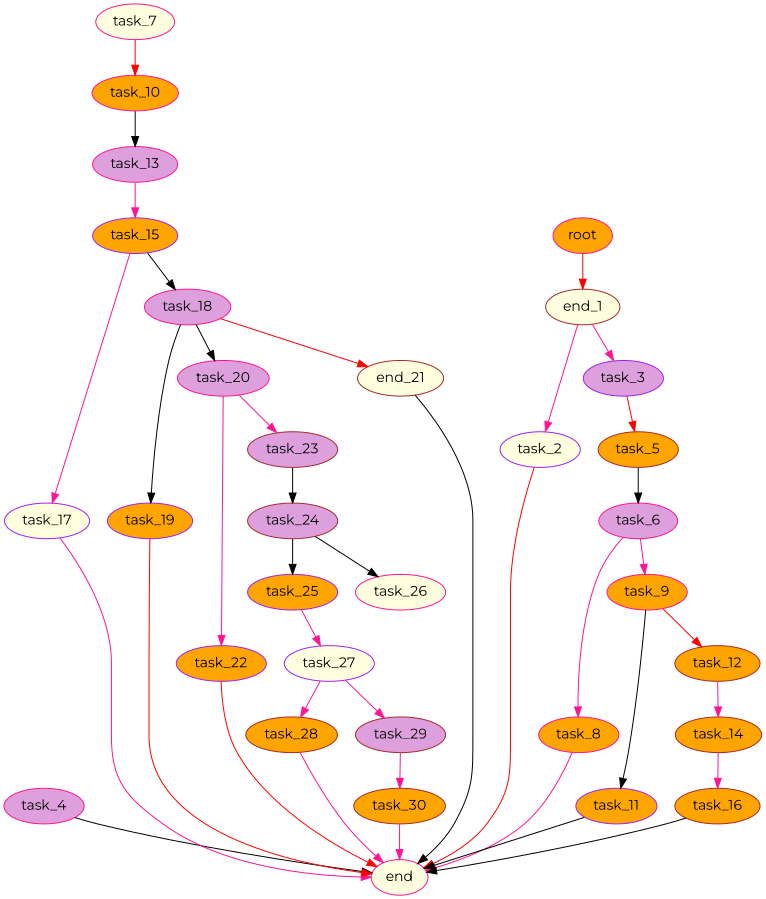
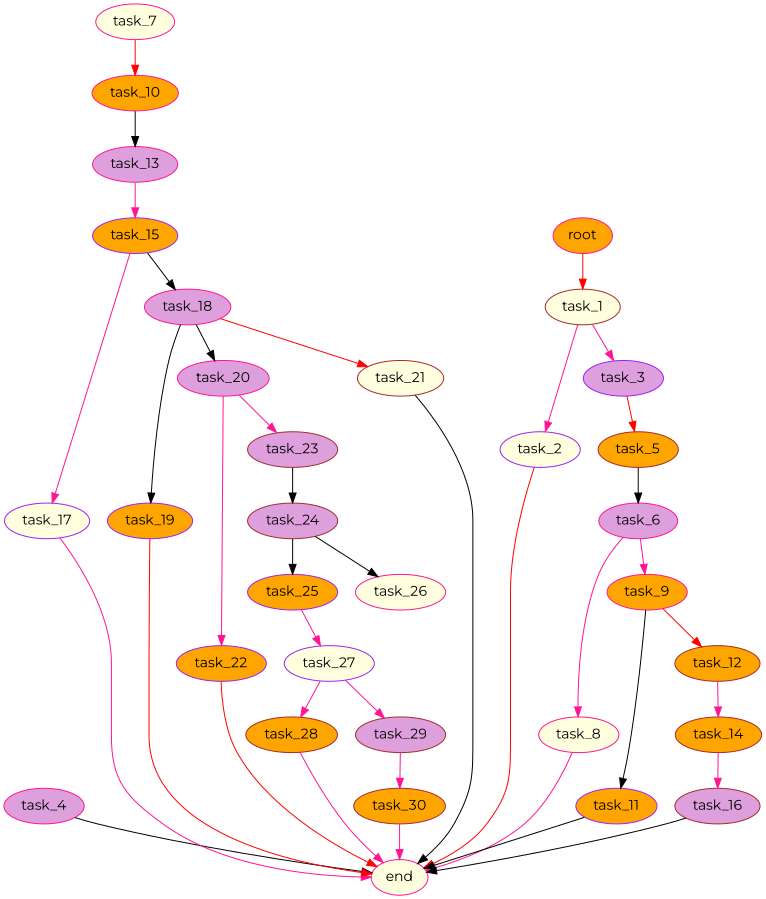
node "end_1": label "end_1" -> "task_1"
node "end_21": label "end_21" -> "task_21"
node "task_8": fillcolor orange -> lightyellow
node "task_16": fillcolor orange -> plum
